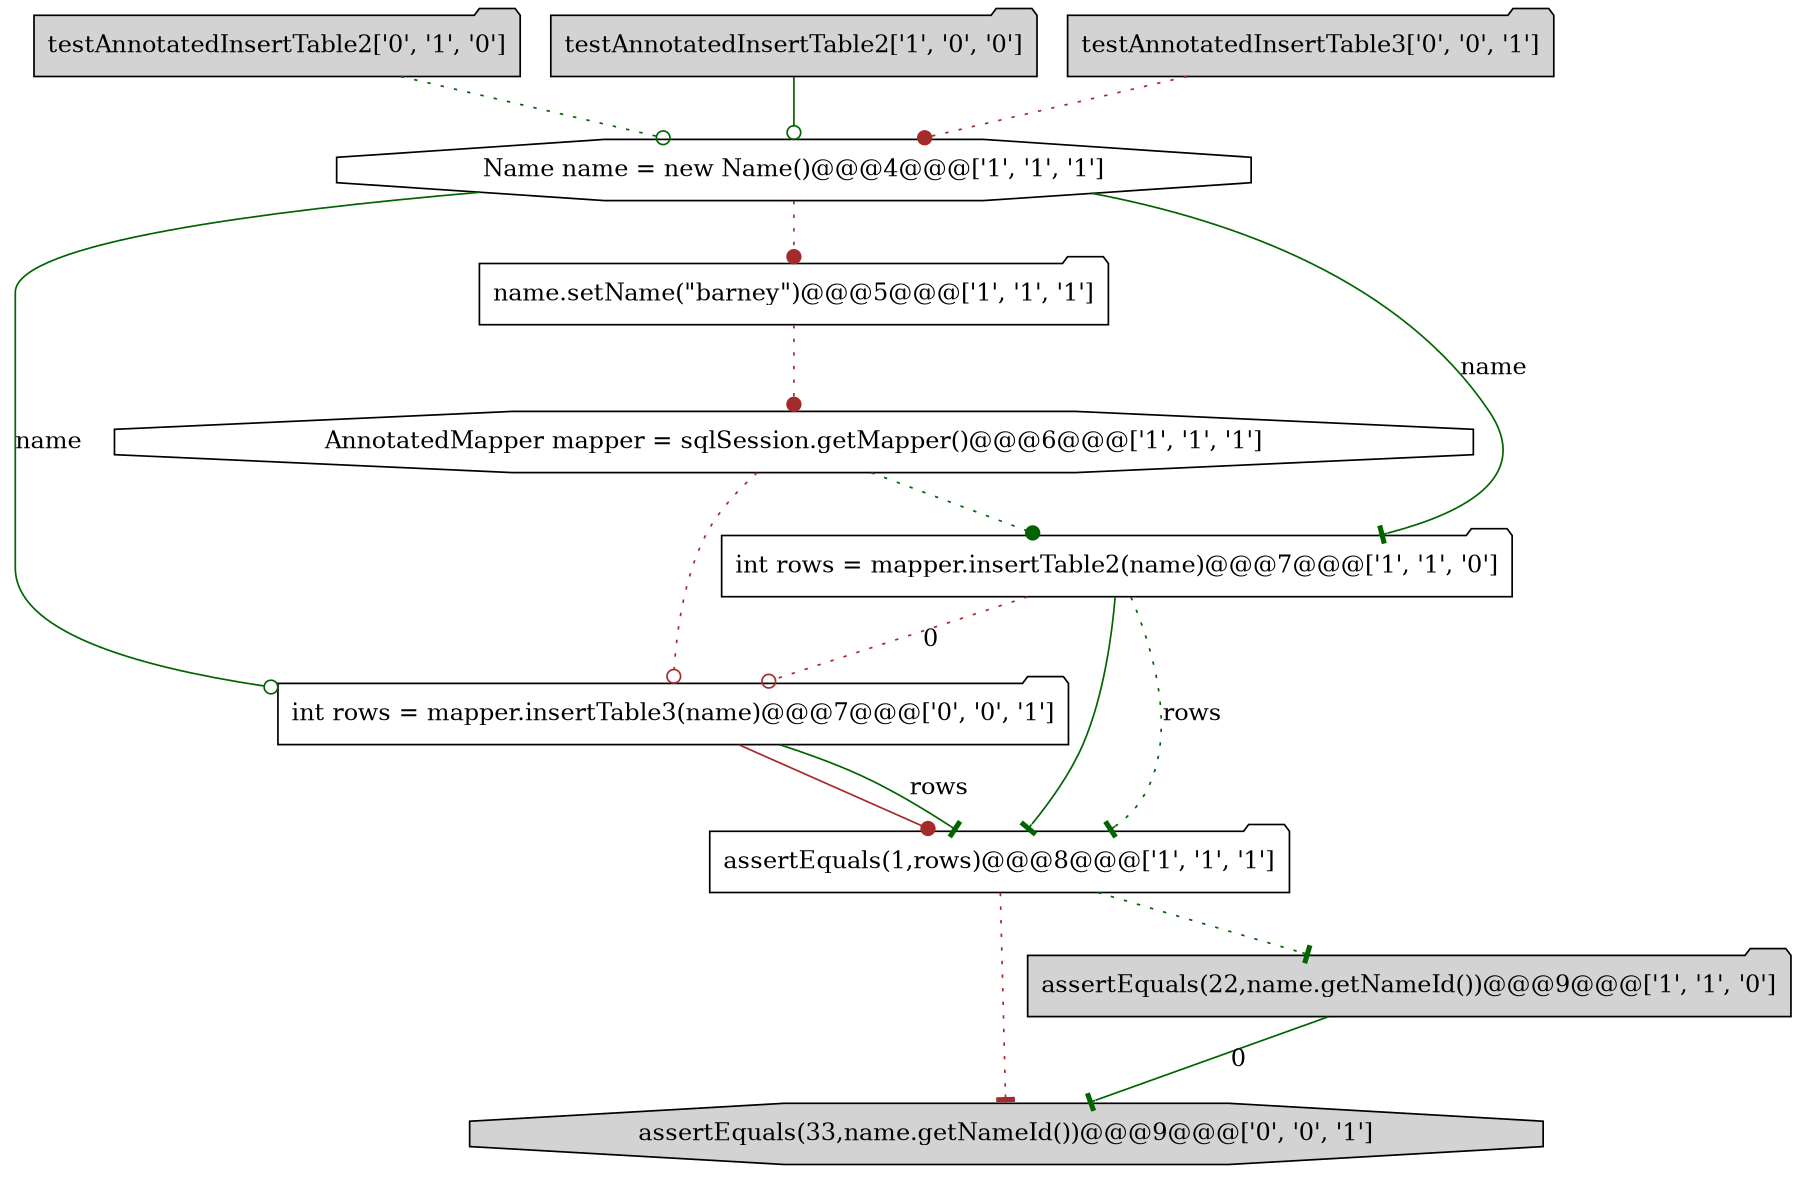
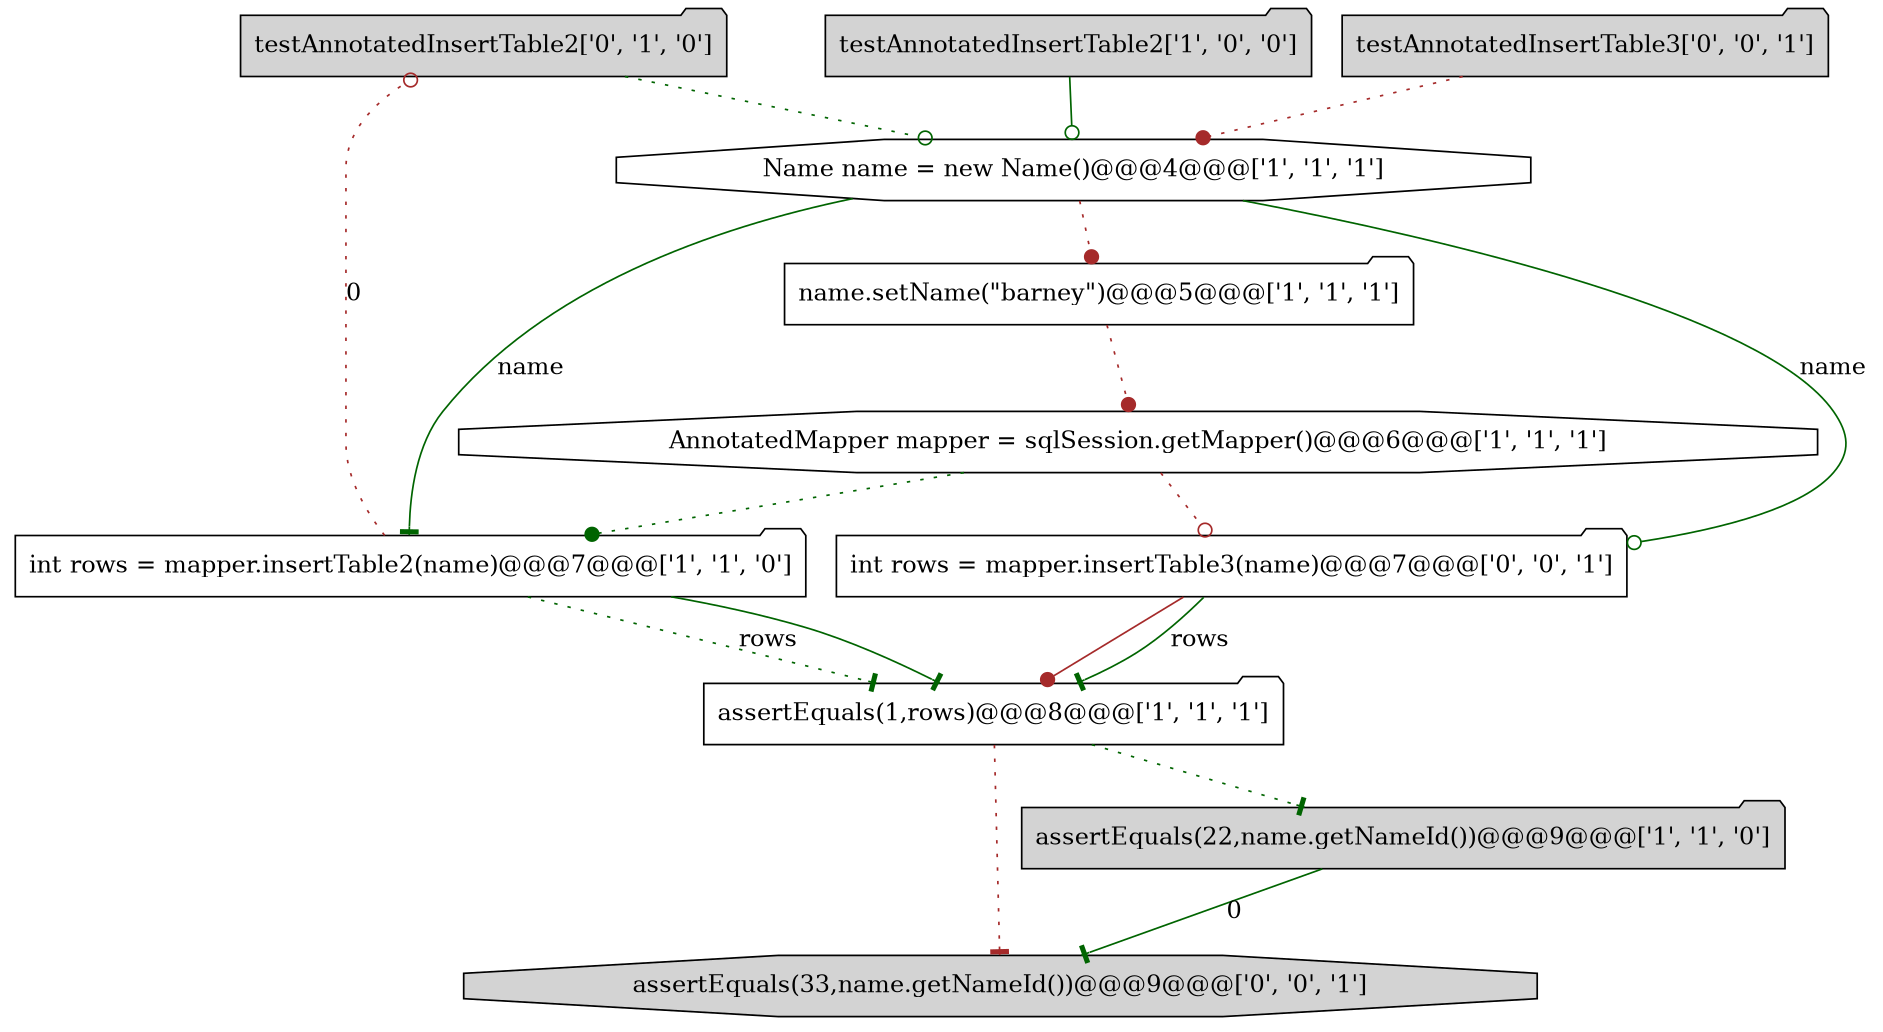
edge "int rows = mapper.insertTable2(name)@@@7@@@['1', '1', '0']" -> "int rows = mapper.insertTable3(name)@@@7@@@['0', '0', '1']": now "int rows = mapper.insertTable2(name)@@@7@@@['1', '1', '0']" -> "testAnnotatedInsertTable2['0', '1', '0']"
